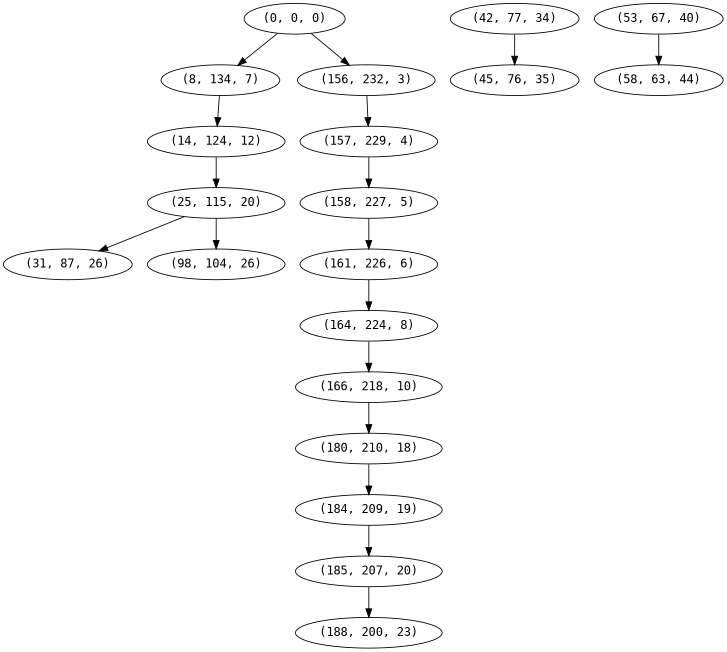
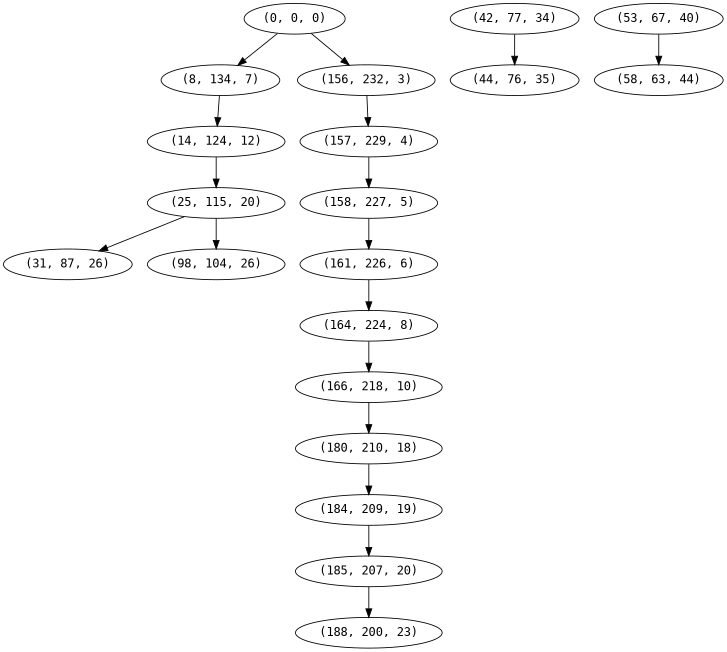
node "(45, 76, 35)": label "(45, 76, 35)" -> "(44, 76, 35)"
